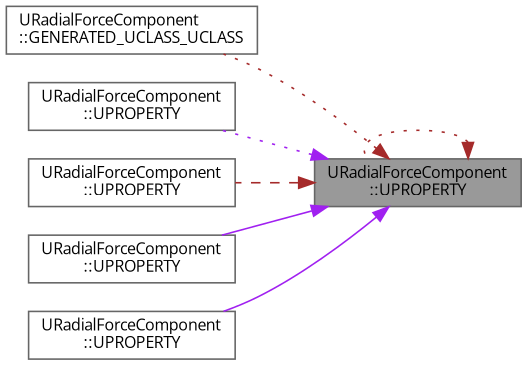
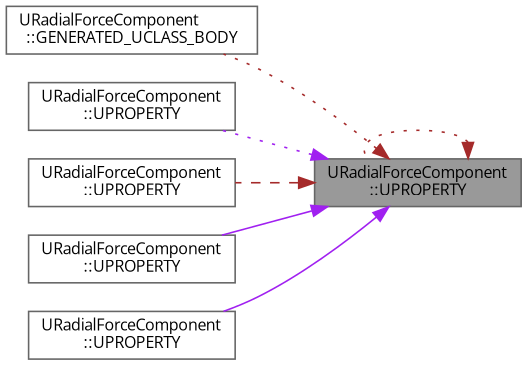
node "URadialForceComponent ::GENERATED_UCLASS_UCLASS": label "URadialForceComponent ::GENERATED_UCLASS_UCLASS" -> "URadialForceComponent ::GENERATED_UCLASS_BODY"
